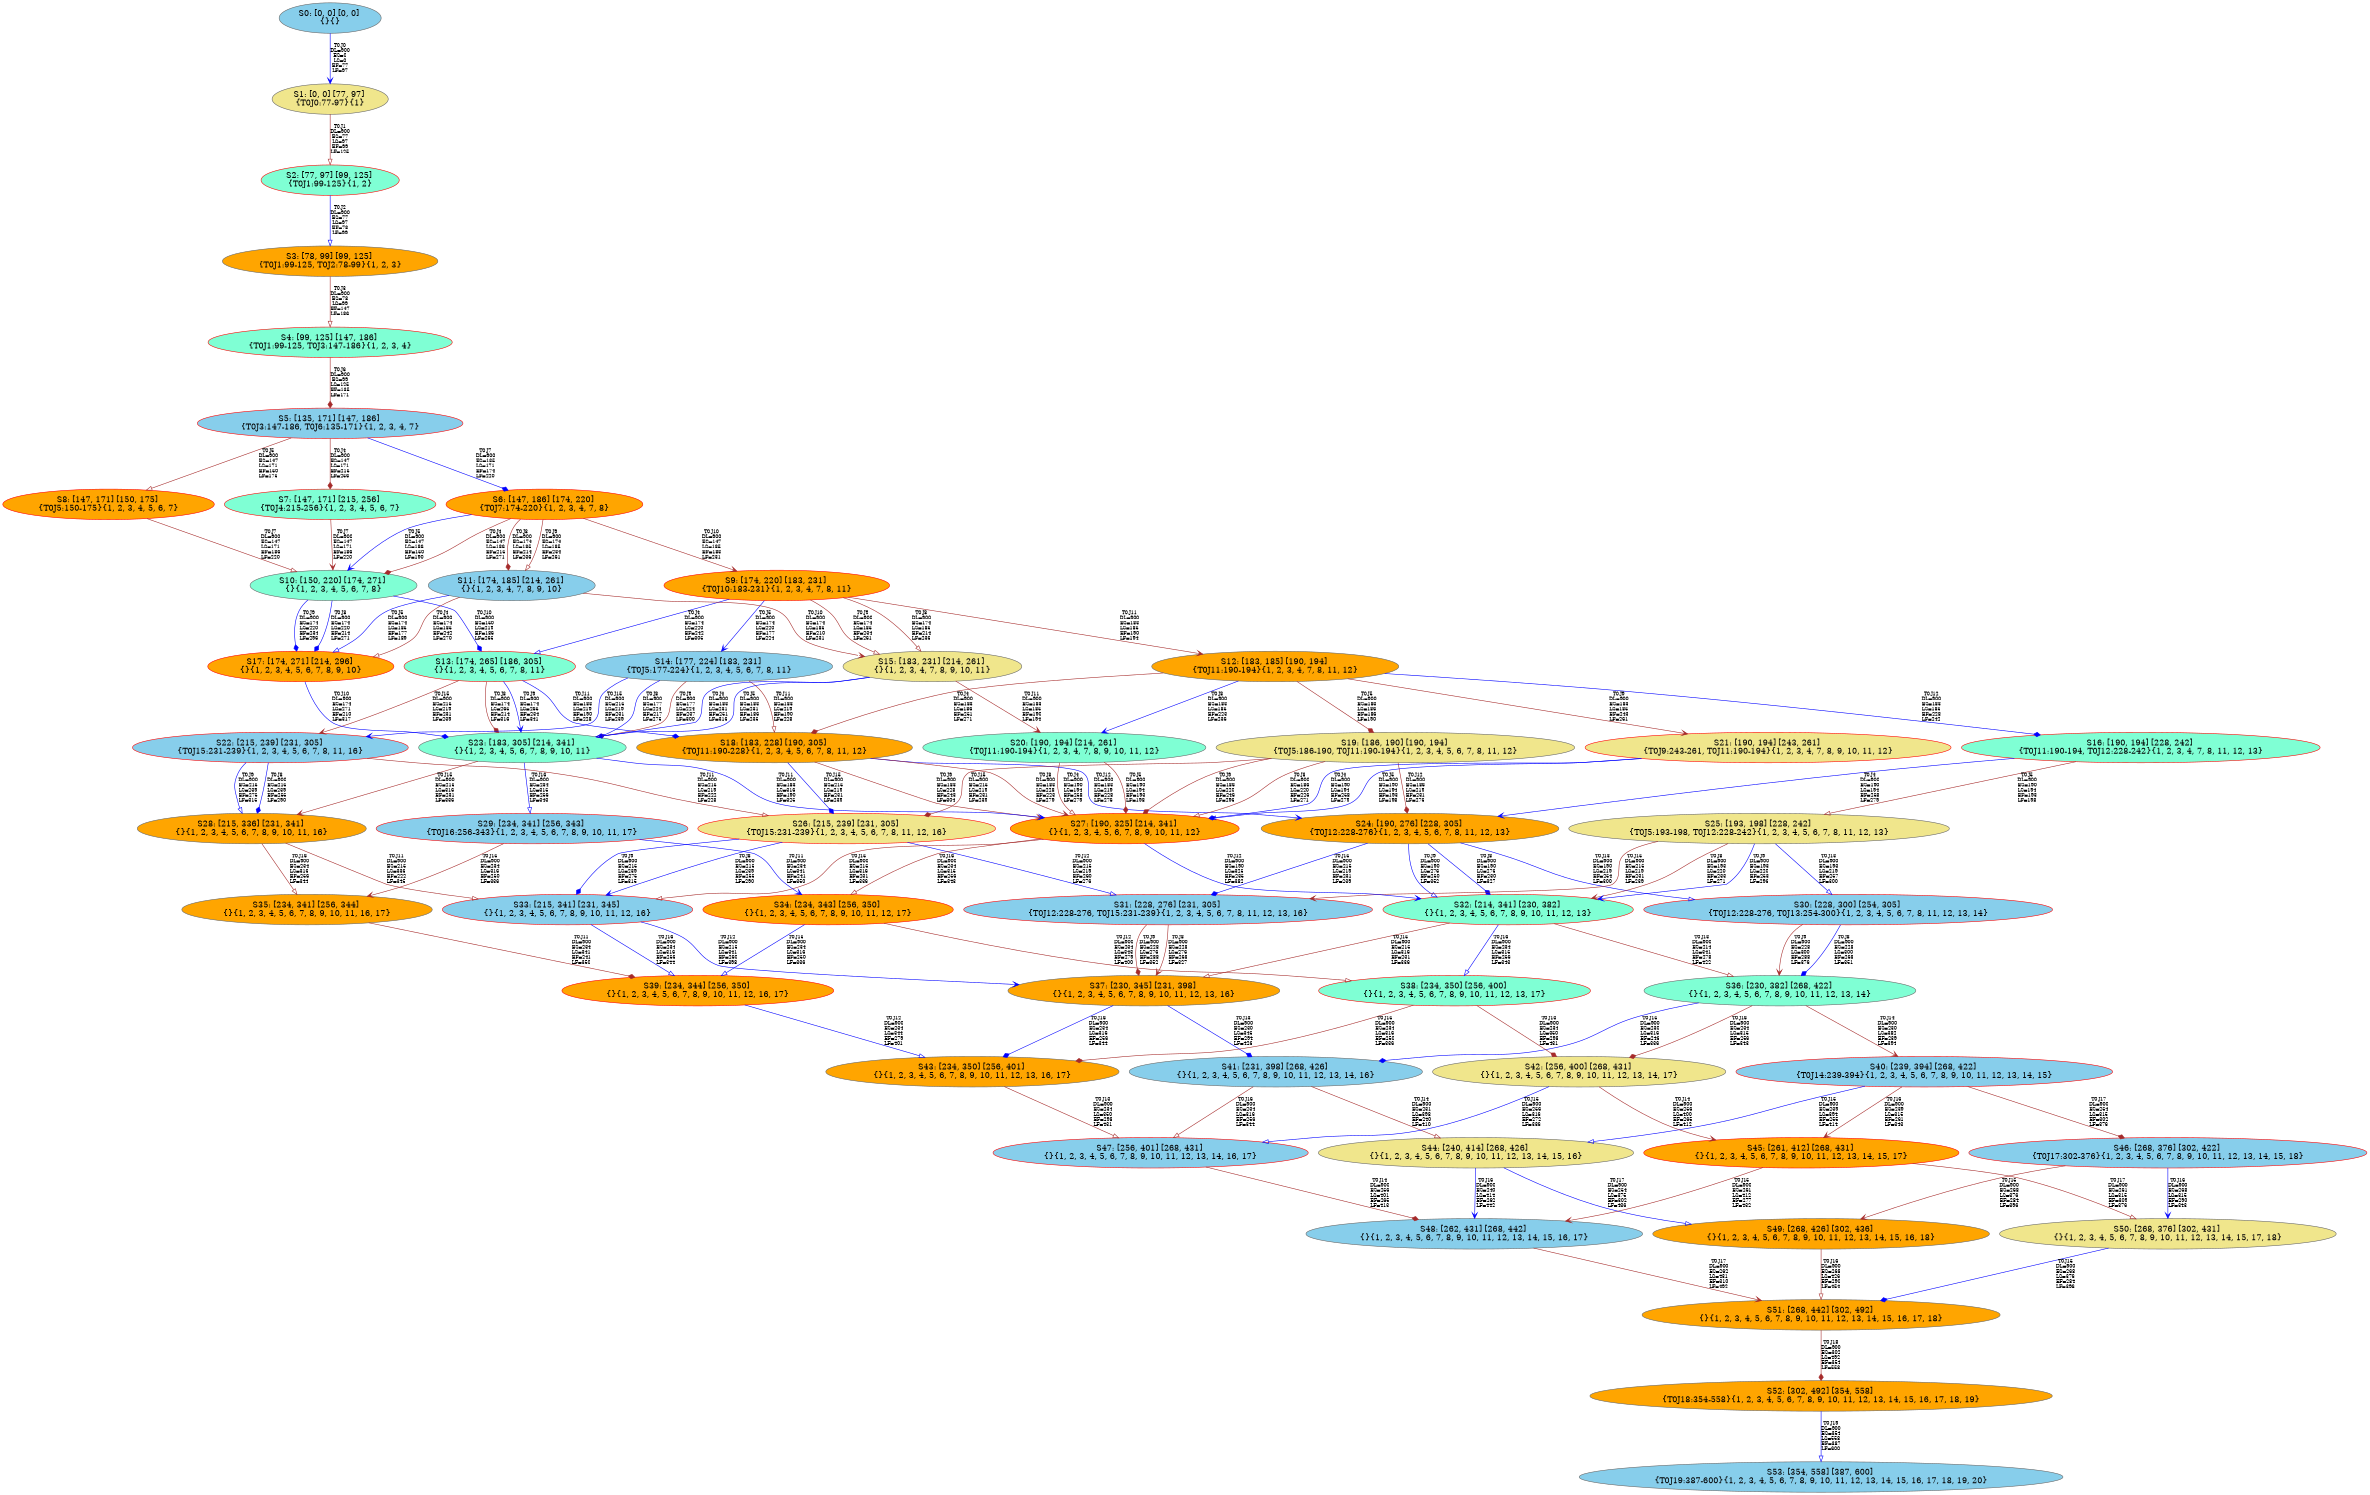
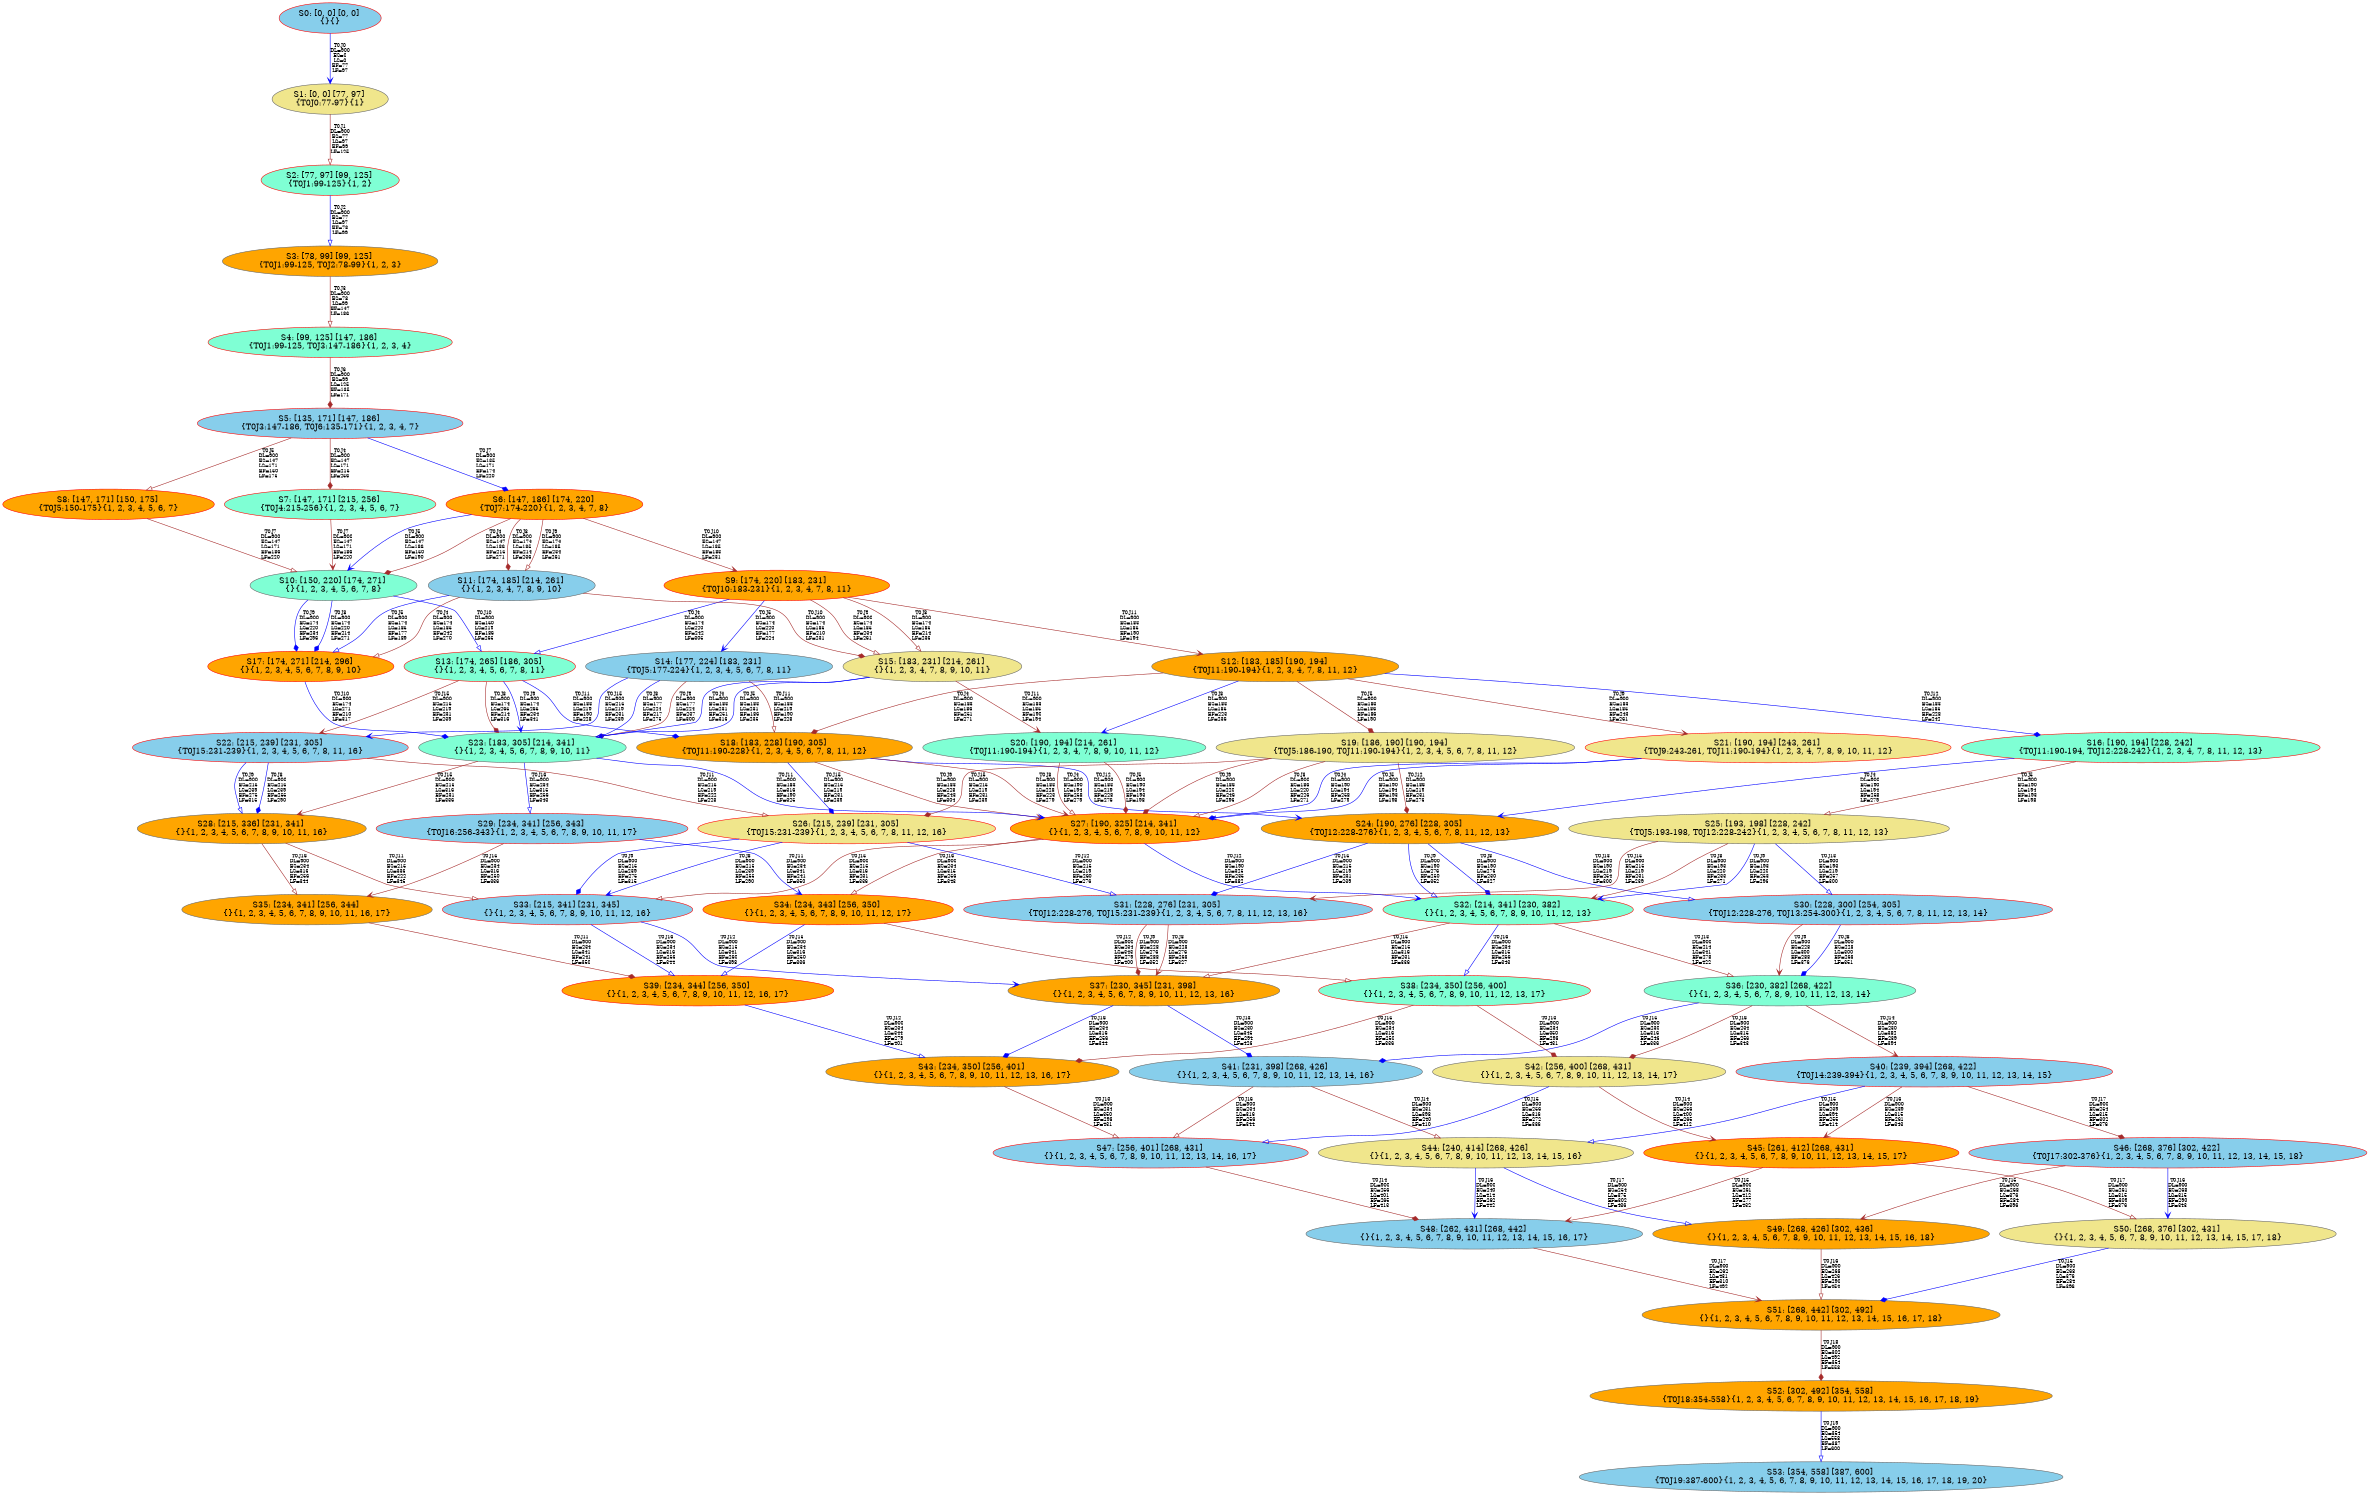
node "S0: [0, 0] [0, 0] {}{}": color gray40 -> red
edge "S11: [174, 185] [214, 261] {}{1, 2, 3, 4, 7, 8, 9, 10}" -> "S15: [183, 231] [214, 261] {}{1, 2, 3, 4, 7, 8, 9, 10, 11}": arrowhead vee -> diamond
edge "S10: [150, 220] [174, 271] {}{1, 2, 3, 4, 5, 6, 7, 8}" -> "S13: [174, 265] [186, 305] {}{1, 2, 3, 4, 5, 6, 7, 8, 11}": arrowhead diamond -> onormal
